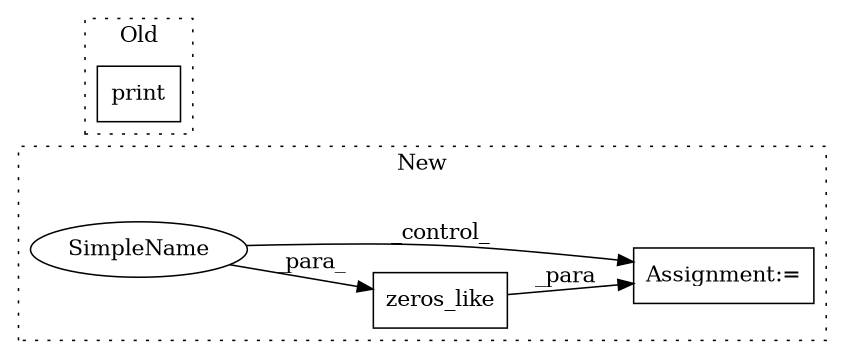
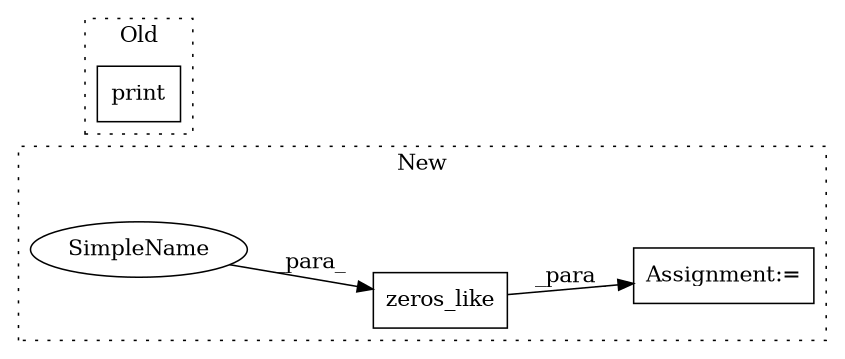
edge "SimpleName" -> "Assignment:=": removed, label "_control_"
